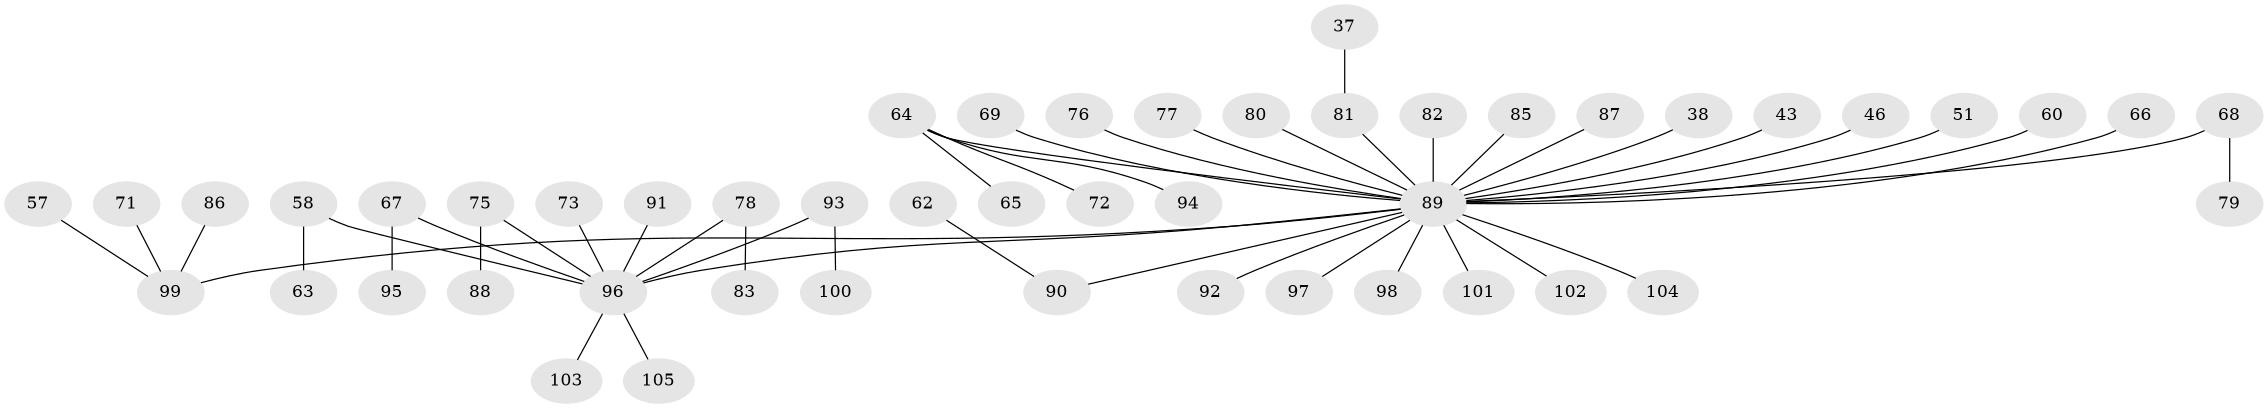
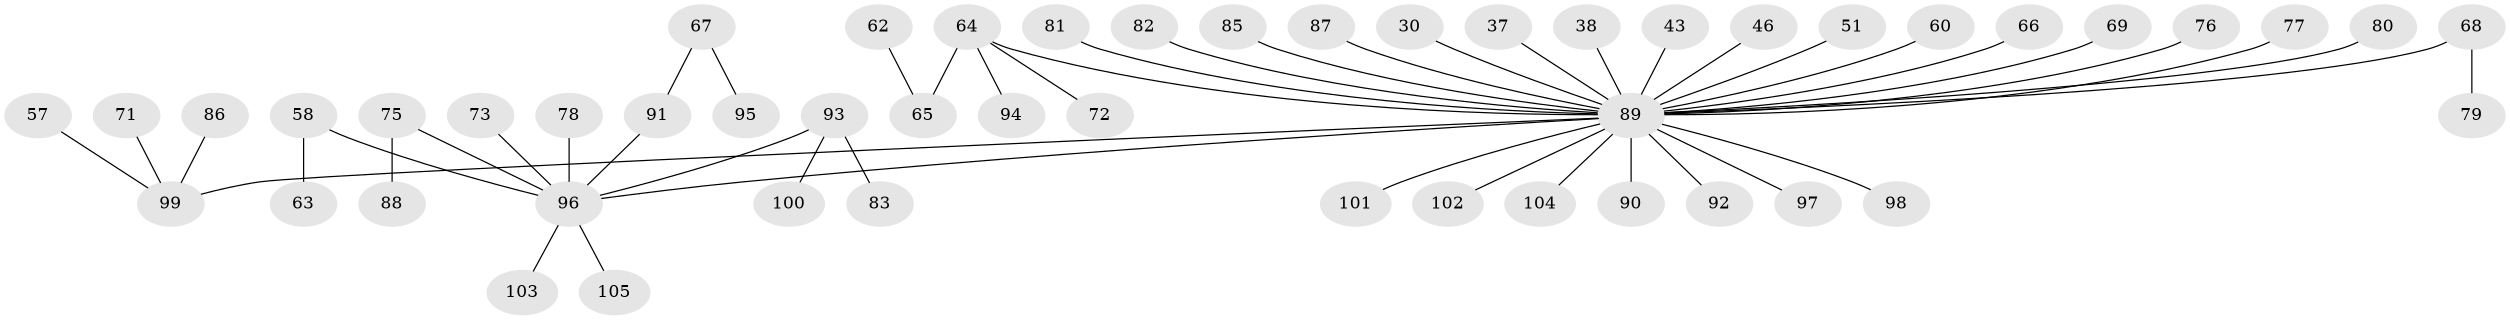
node "30": added
edge "37" -- "81": now "37" -- "89"
edge "62" -- "90": now "62" -- "65"
edge "67" -- "96": now "67" -- "91"
edge "78" -- "83": now "93" -- "83"
